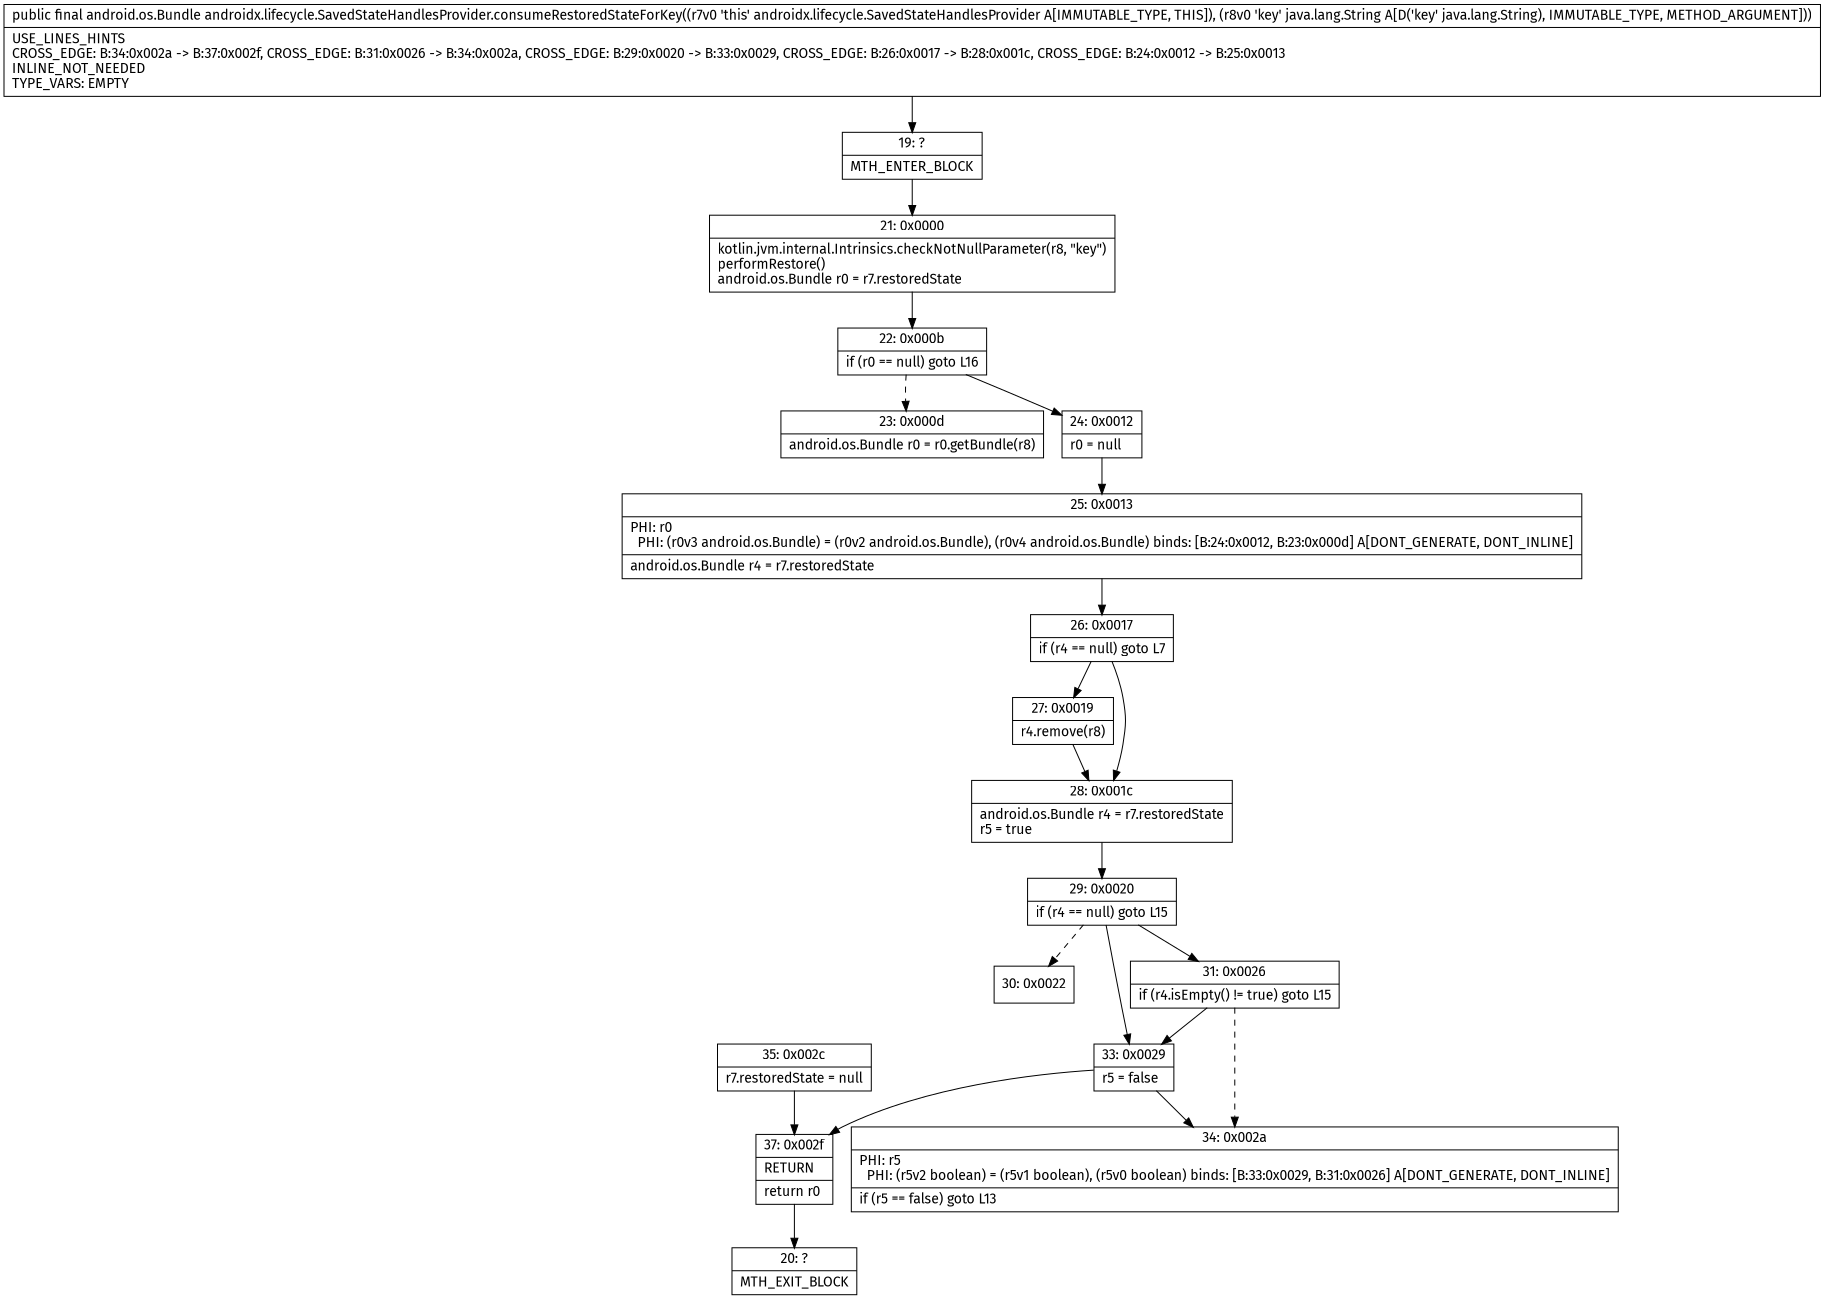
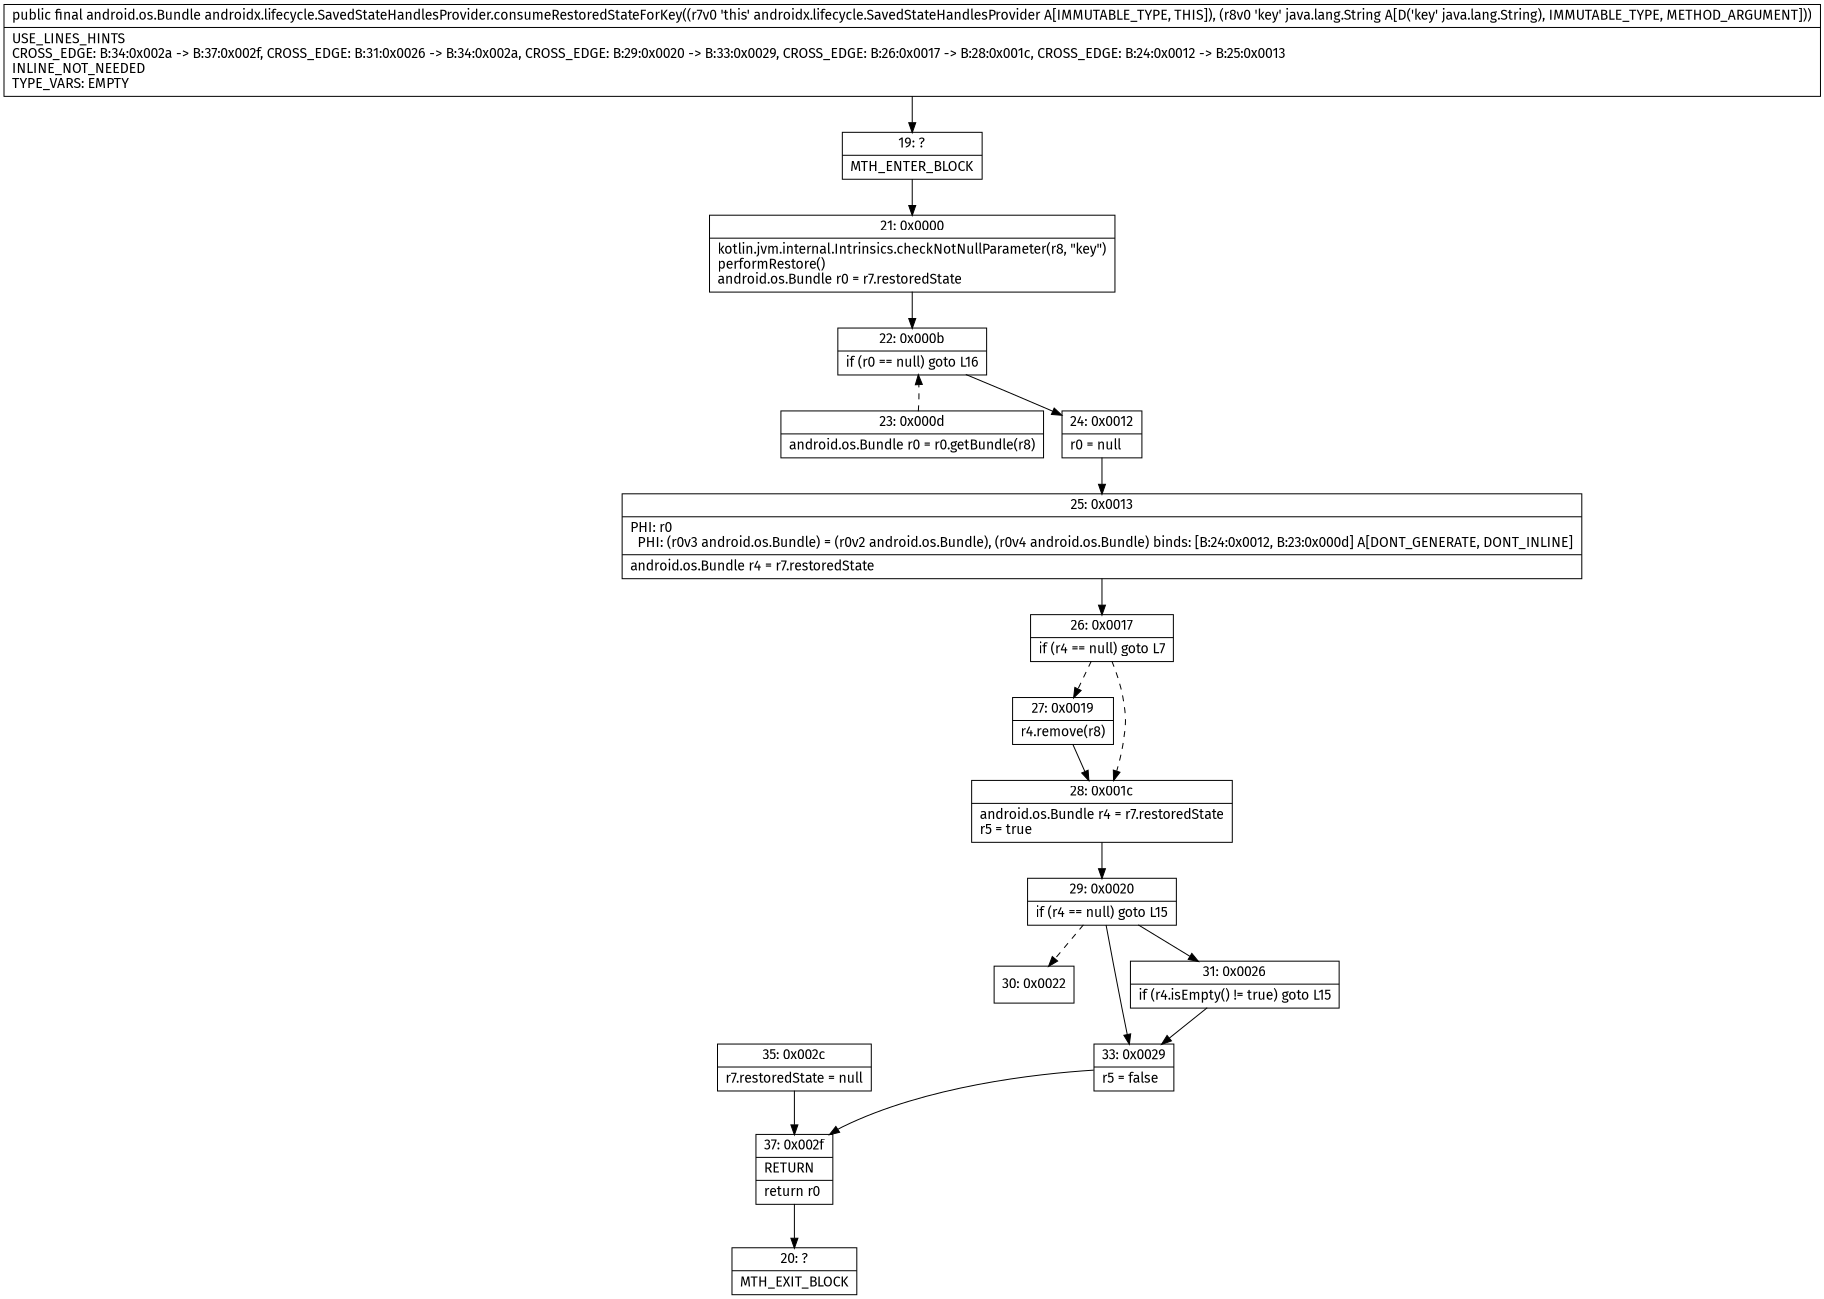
edge "22: 0x000b" -> "23: 0x000d": reversed
edge "26: 0x0017" -> "27: 0x0019": style solid -> dashed
edge "26: 0x0017" -> "28: 0x001c": style solid -> dashed
node "34: 0x002a": removed
